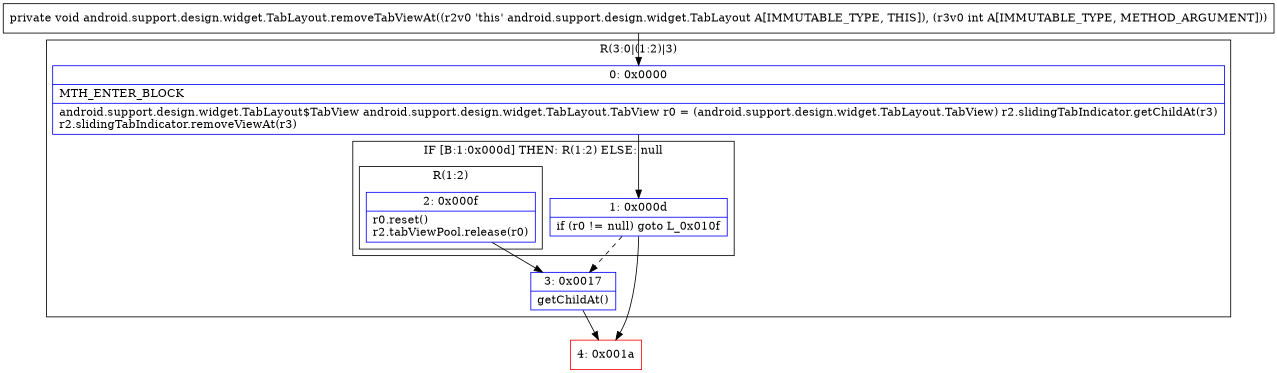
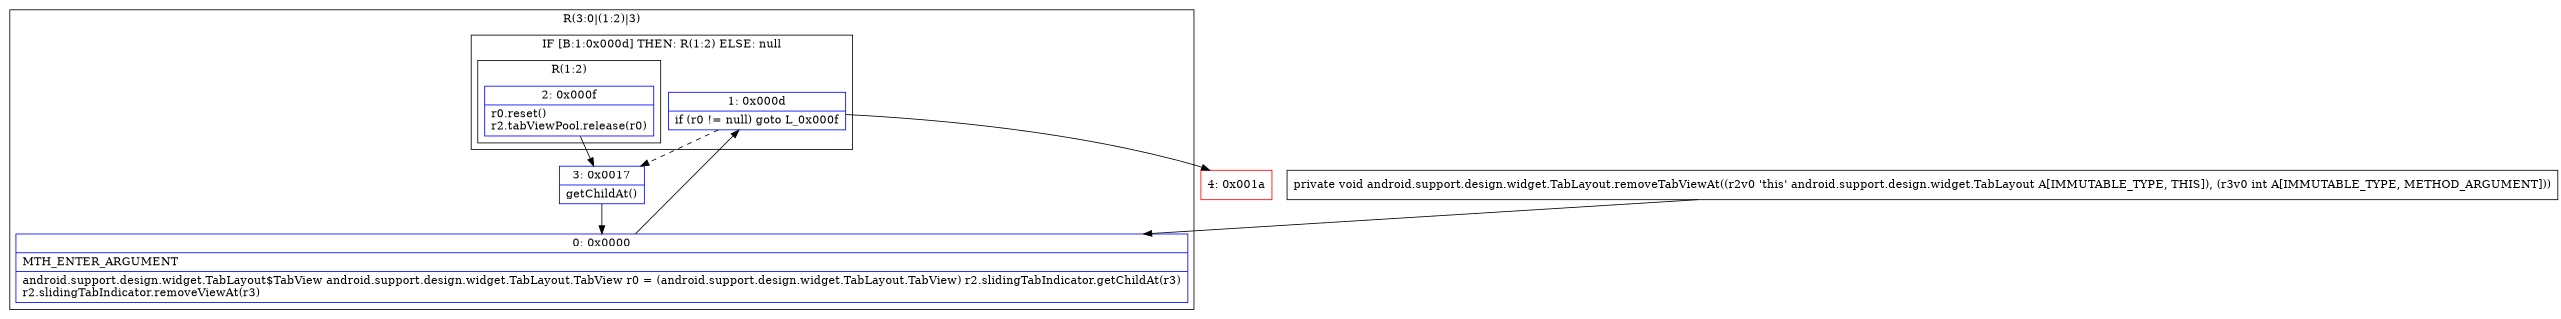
node "0: 0x0000": text "MTH_ENTER_BLOCK" -> "MTH_ENTER_ARGUMENT"
node "1: 0x000d": text "if (r0 != null) goto L_0x010f" -> "if (r0 != null) goto L_0x000f"
edge "3: 0x0017" -> "4: 0x001a": now "3: 0x0017" -> "0: 0x0000"
